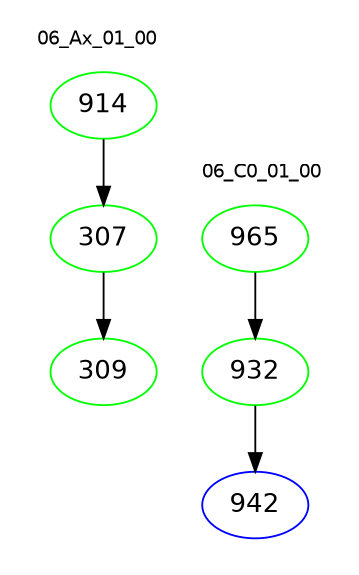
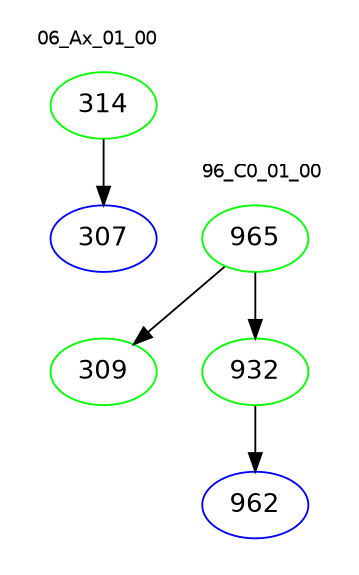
node "914": label "914" -> "314"
cluster "06_C0_01_00": label "06_C0_01_00" -> "96_C0_01_00"
node "307": color green -> blue
edge "307" -> "309": now "965" -> "309"
node "942": label "942" -> "962"
